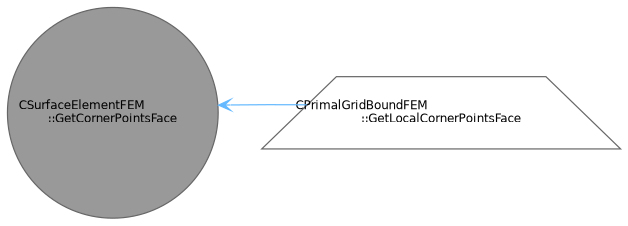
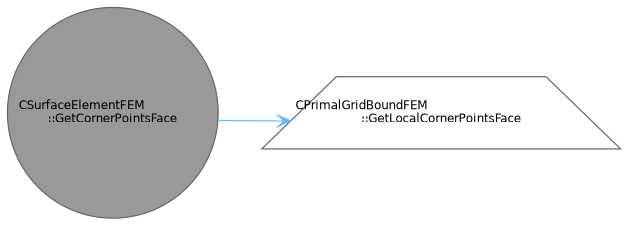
edge "CPrimalGridBoundFEM ::GetLocalCornerPointsFace" -> "CSurfaceElementFEM ::GetCornerPointsFace": reversed
